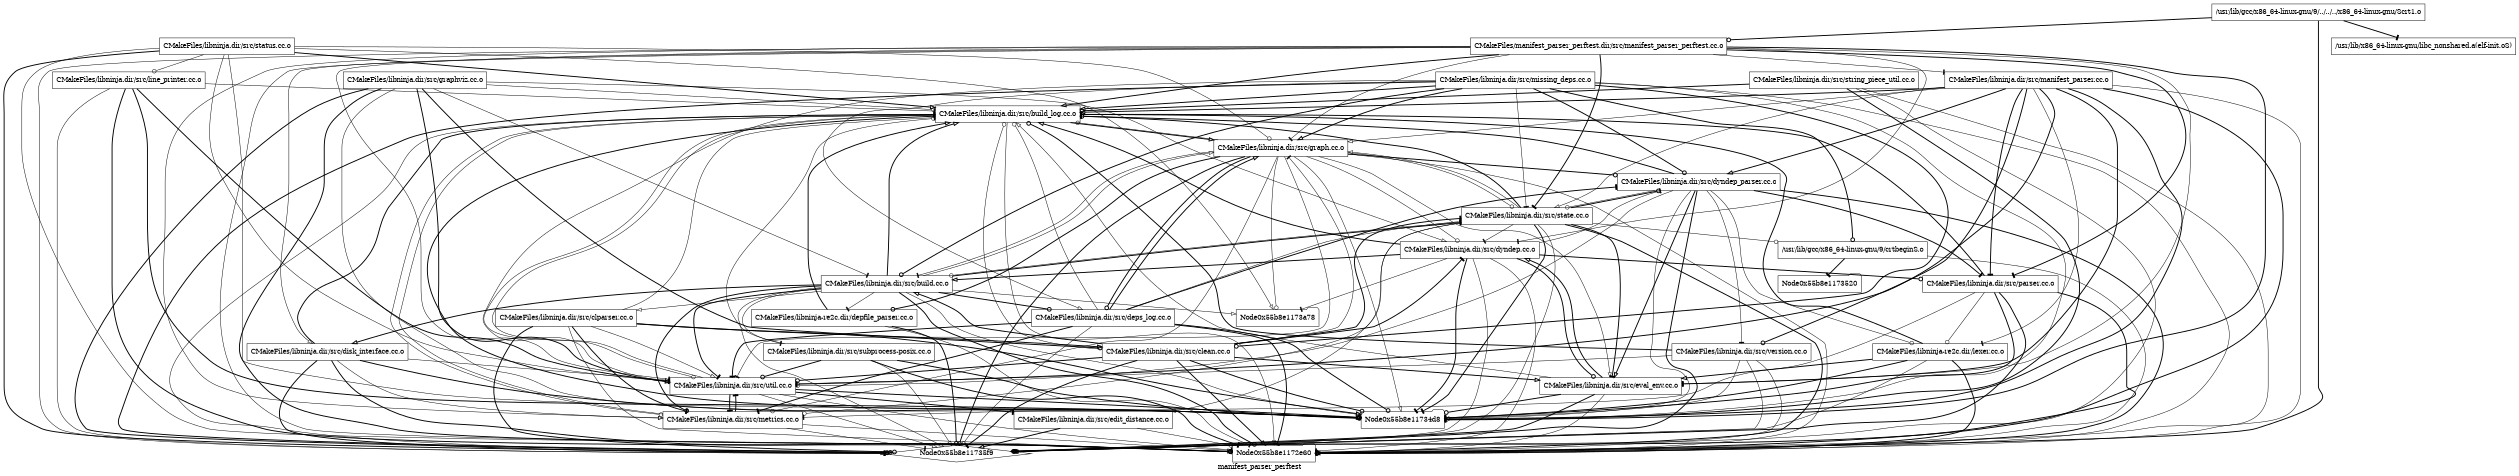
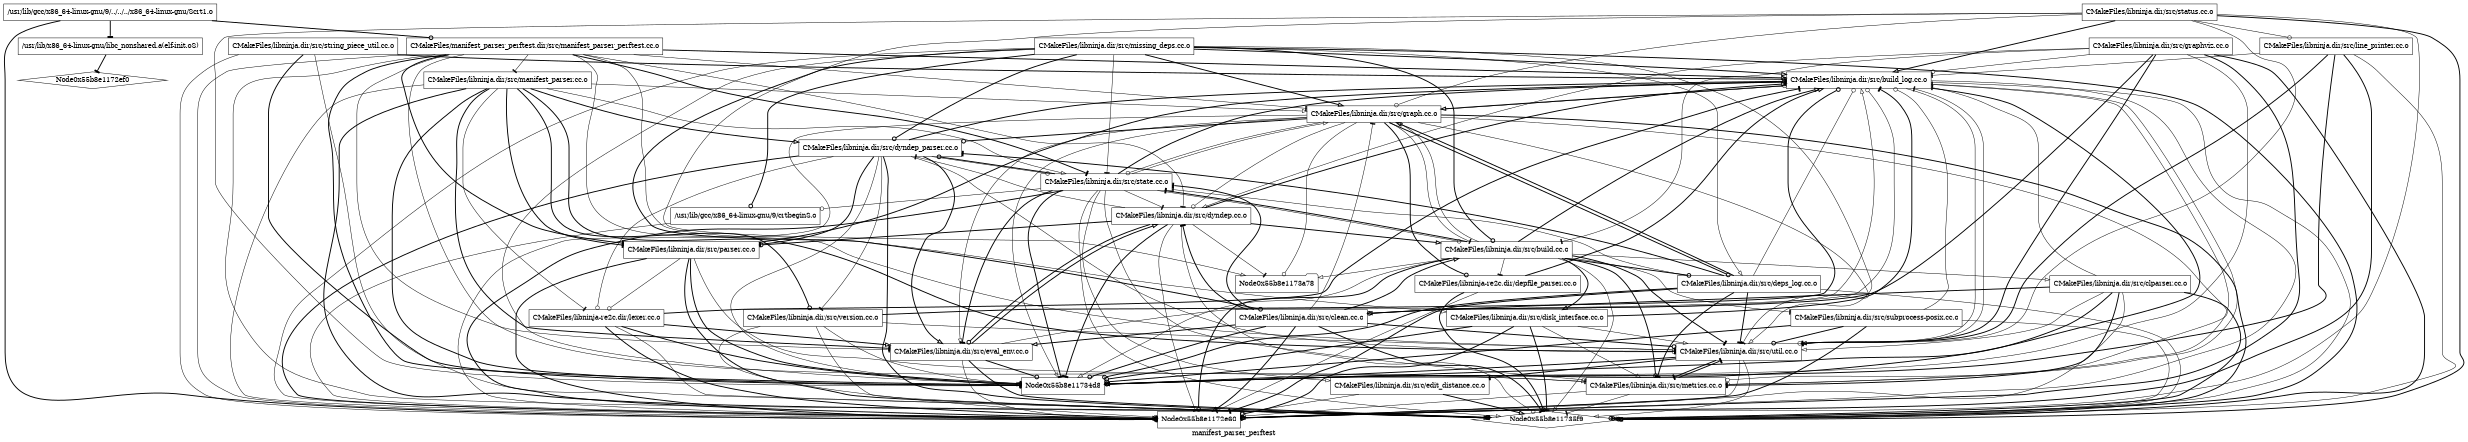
node "Node0x55b8e1172ef0": added
edge "CMakeFiles/libninja.dir/src/manifest_parser.cc.o" -> "CMakeFiles/libninja.dir/src/build_log.cc.o": removed
node "Node0x55b8e1173520": removed
